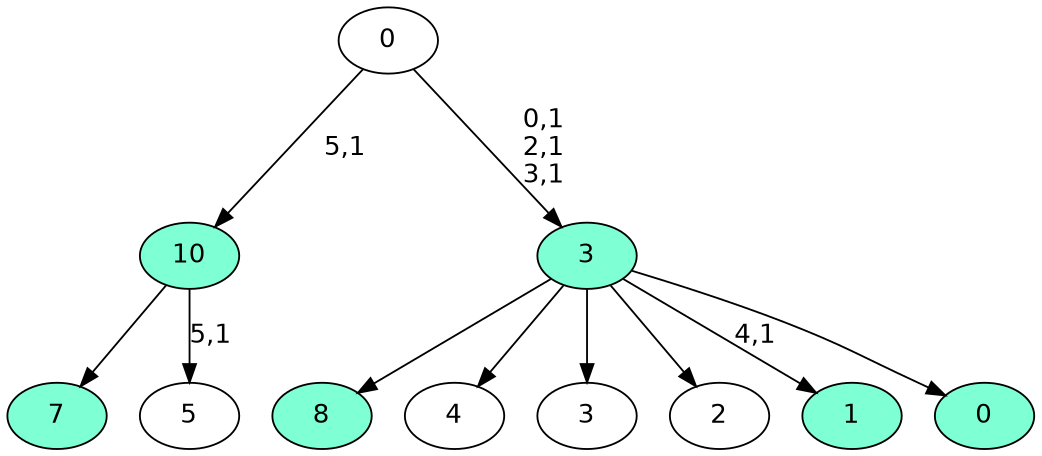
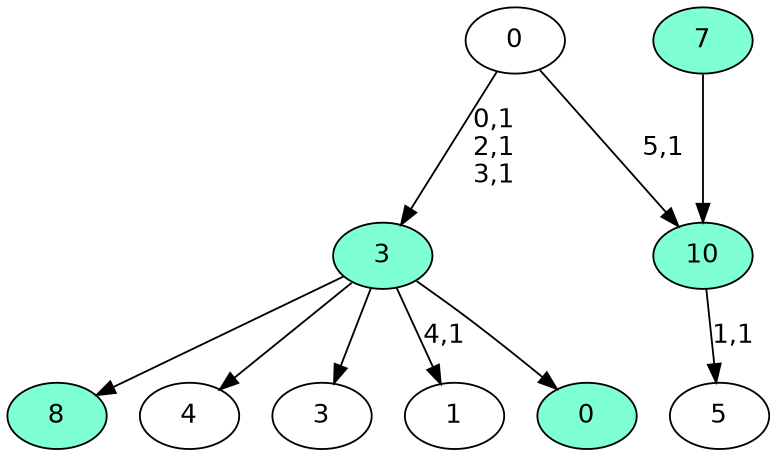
edge "10" -> "7": reversed
edge "10" -> "5": label "5,1" -> "1,1"
node "2": removed
node "1": fillcolor aquamarine -> white
